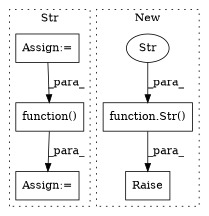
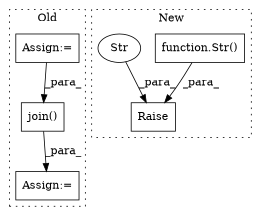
cluster "Str": label "Str" -> "Old"
edge "Str" -> "function.Str()": now "Str" -> "Raise"
node "function()": label "function()" -> "join()"
